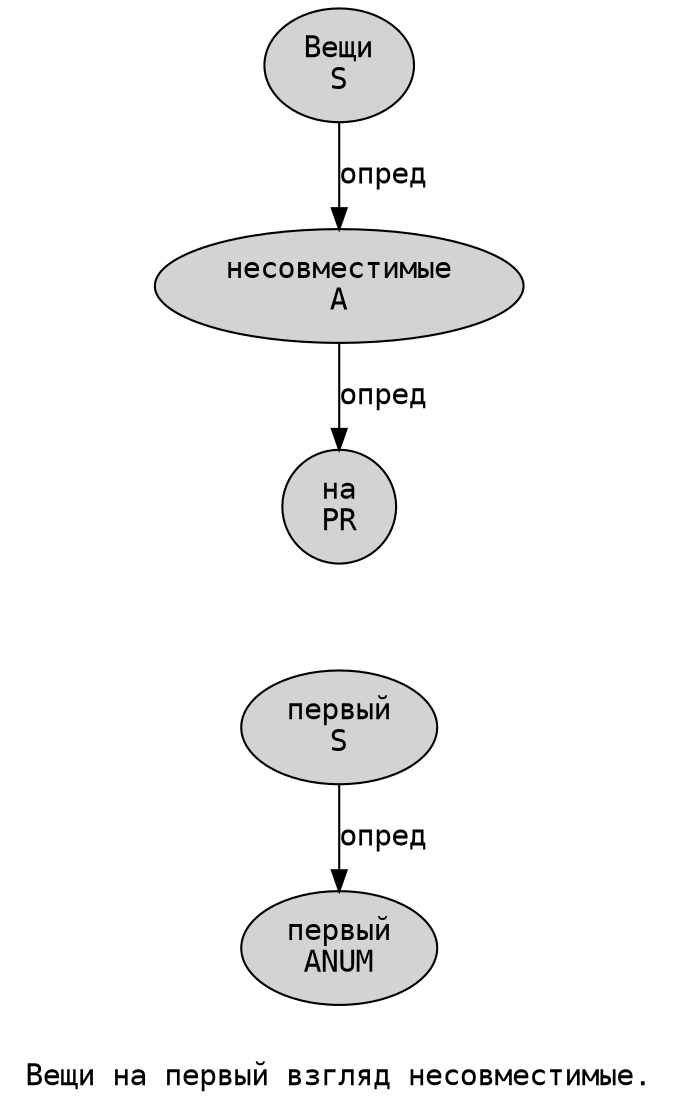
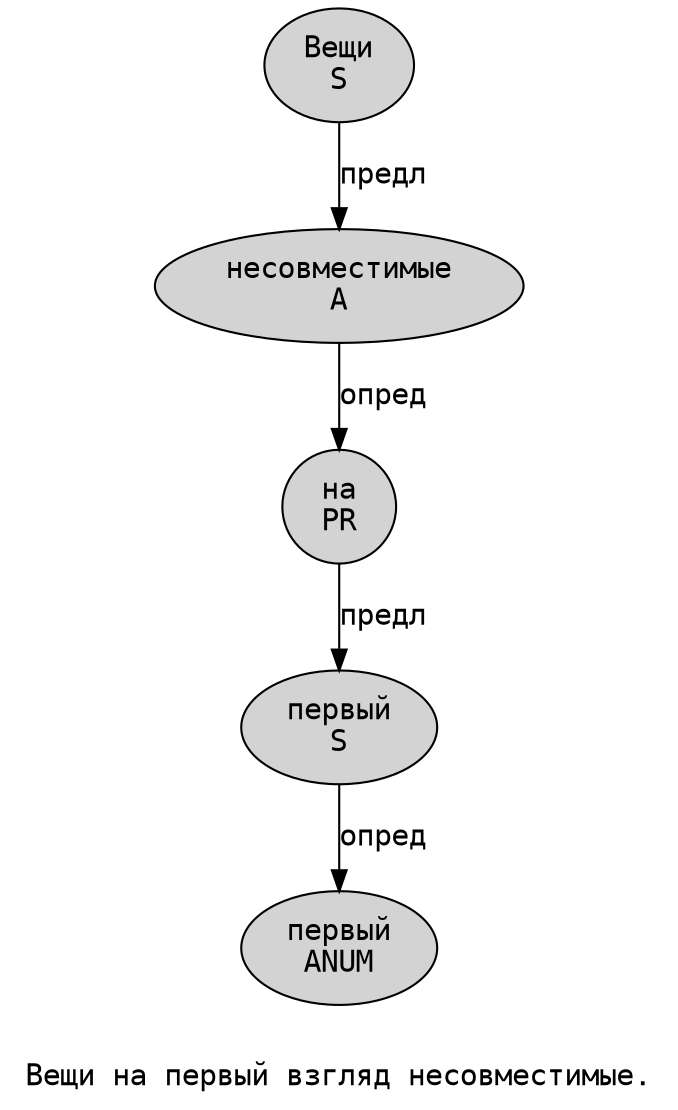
edge "Вещи S" -> "несовместимые A": label "опред" -> "предл"
edge "на PR" -> "первый S": added, label "предл"
